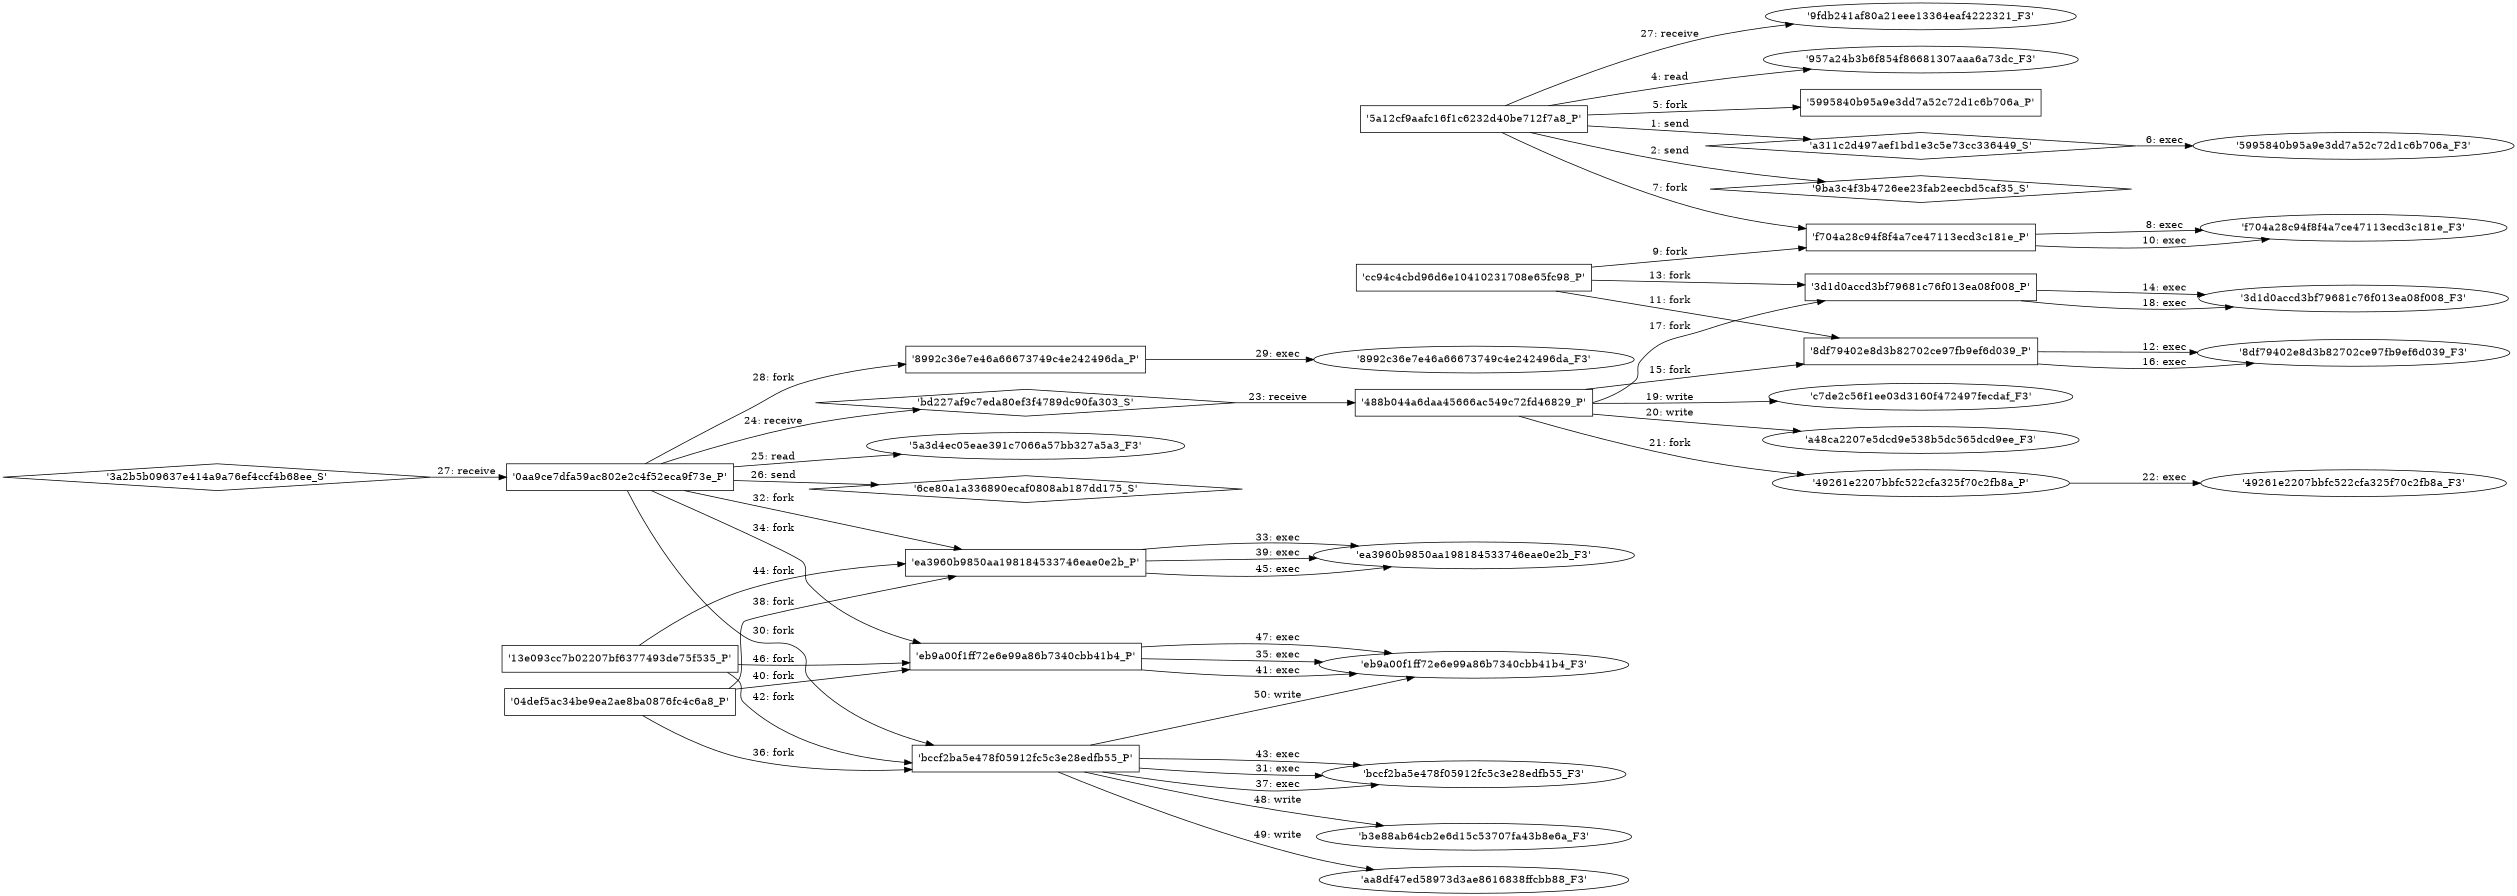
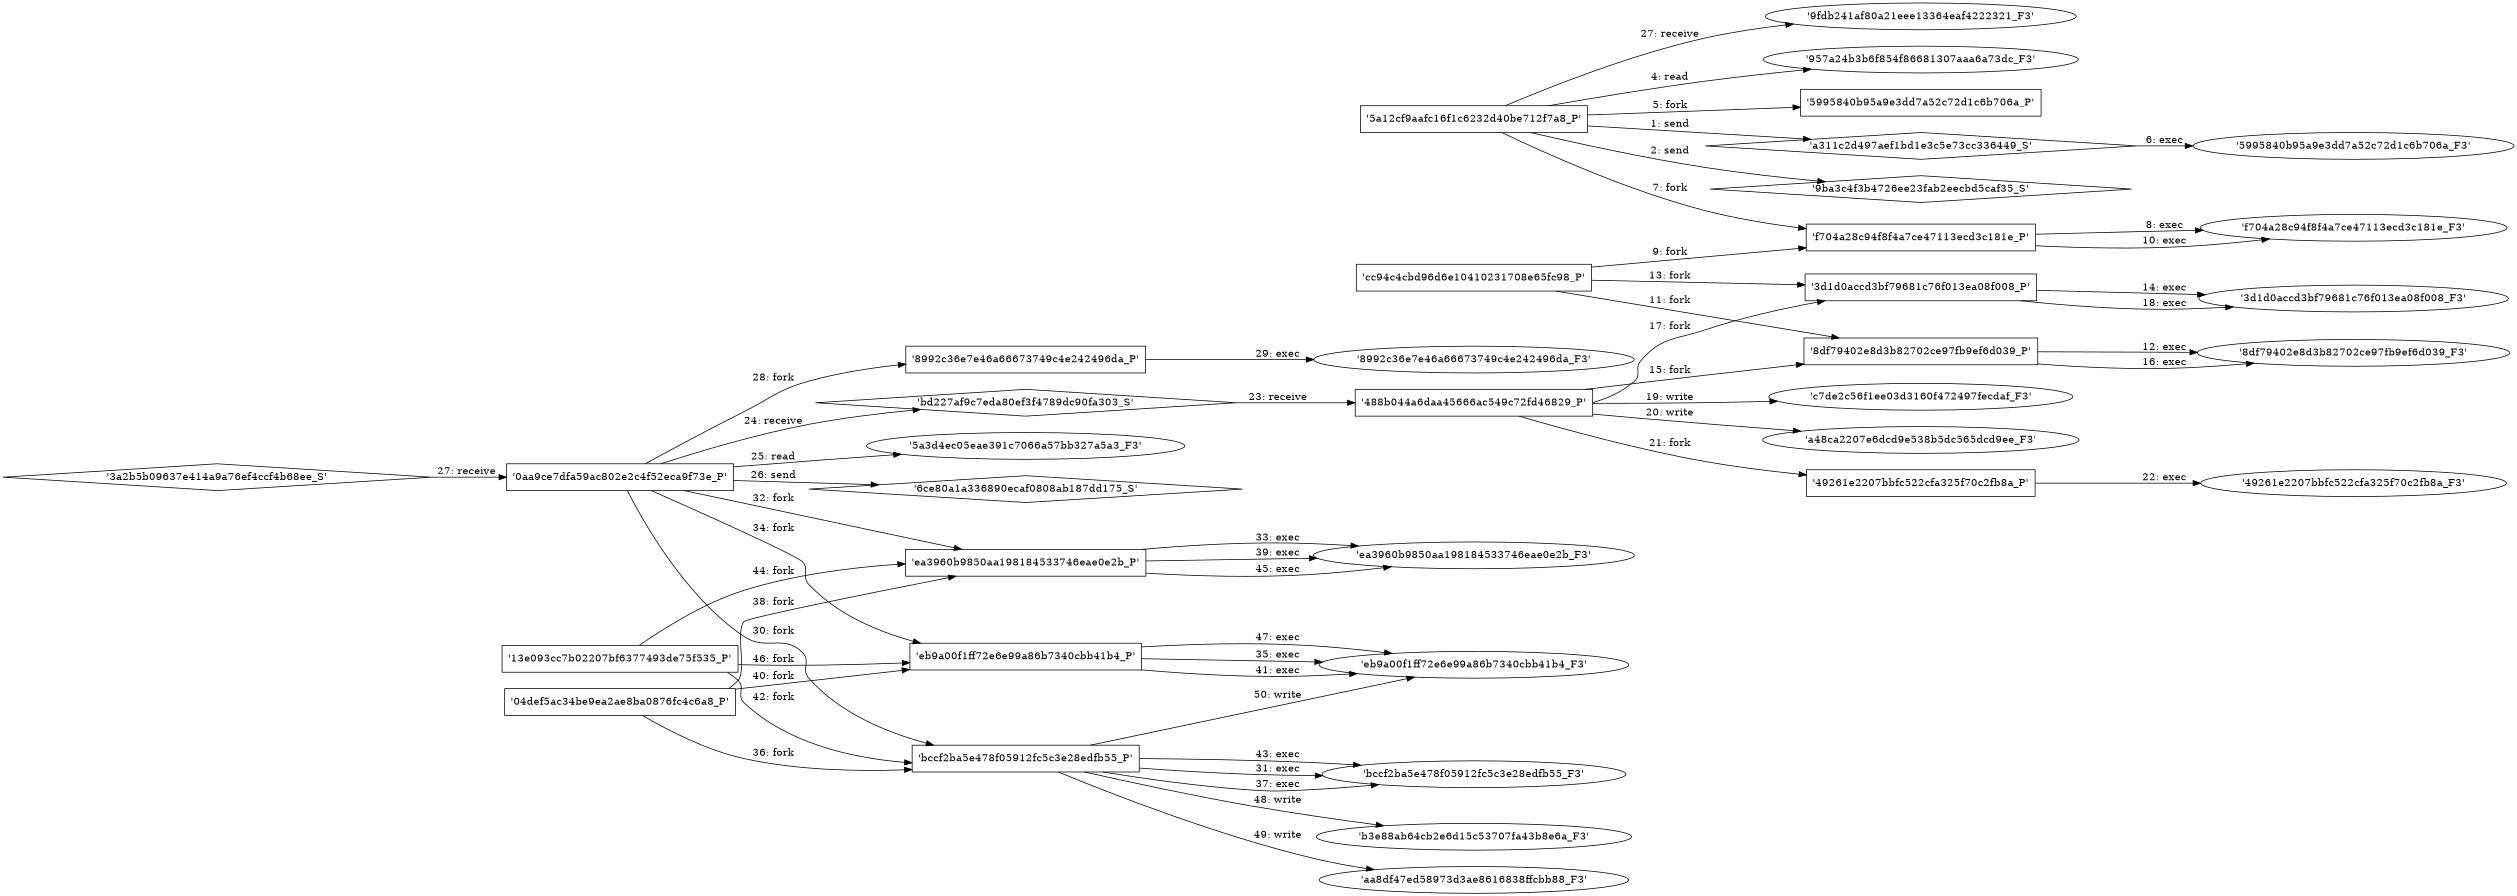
node "'a48ca2207e5dcd9e538b5dc565dcd9ee_F3'": label "'a48ca2207e5dcd9e538b5dc565dcd9ee_F3'" -> "'a48ca2207e6dcd9e538b5dc565dcd9ee_F3'"
node "'49261e2207bbfc522cfa325f70c2fb8a_P'": shape ellipse -> box
